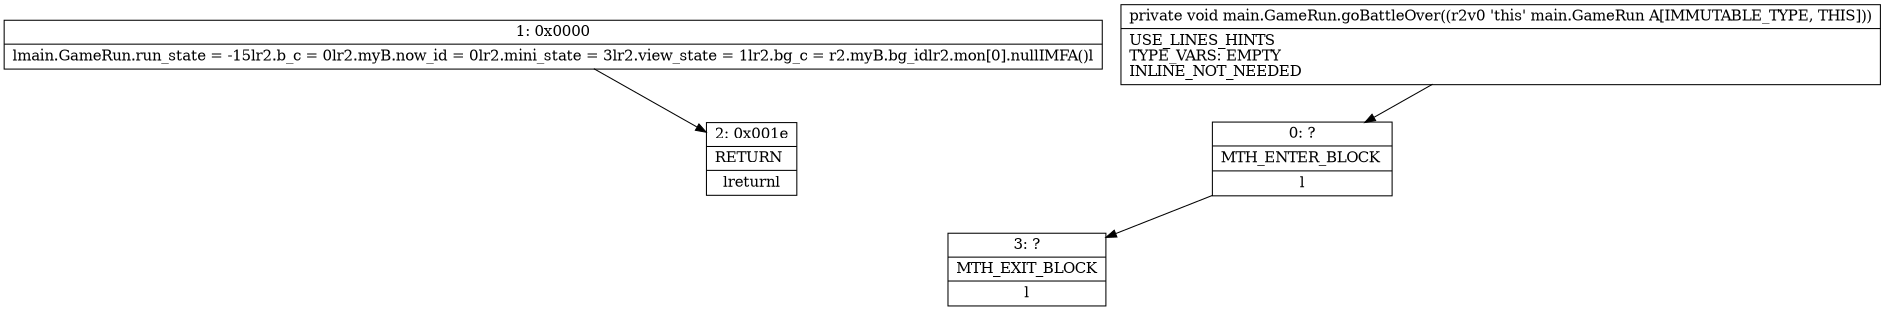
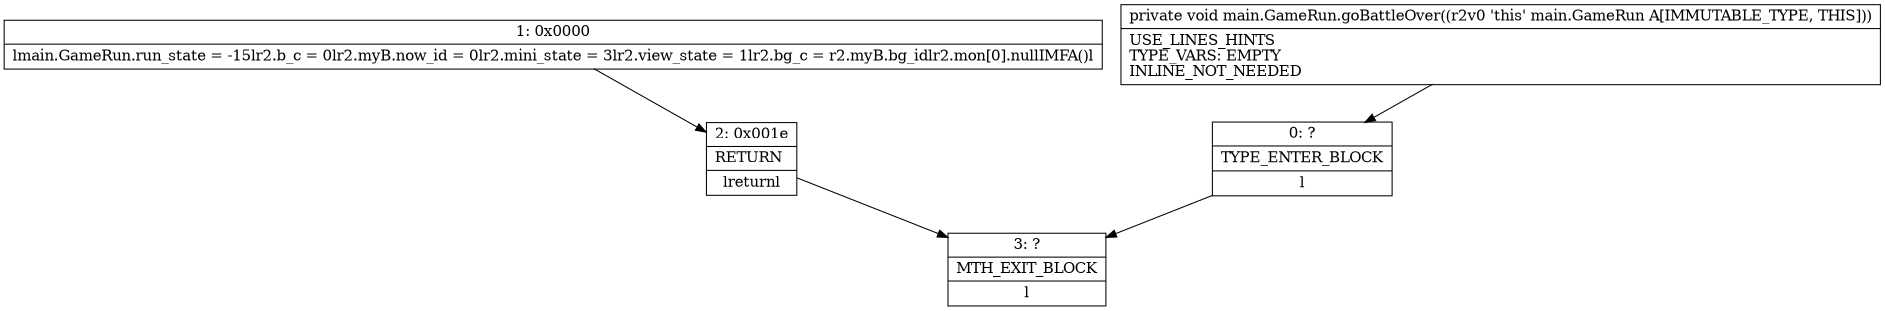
node "0: ?": text "MTH_ENTER_BLOCK" -> "TYPE_ENTER_BLOCK"
edge "2: 0x001e" -> "3: ?": added
